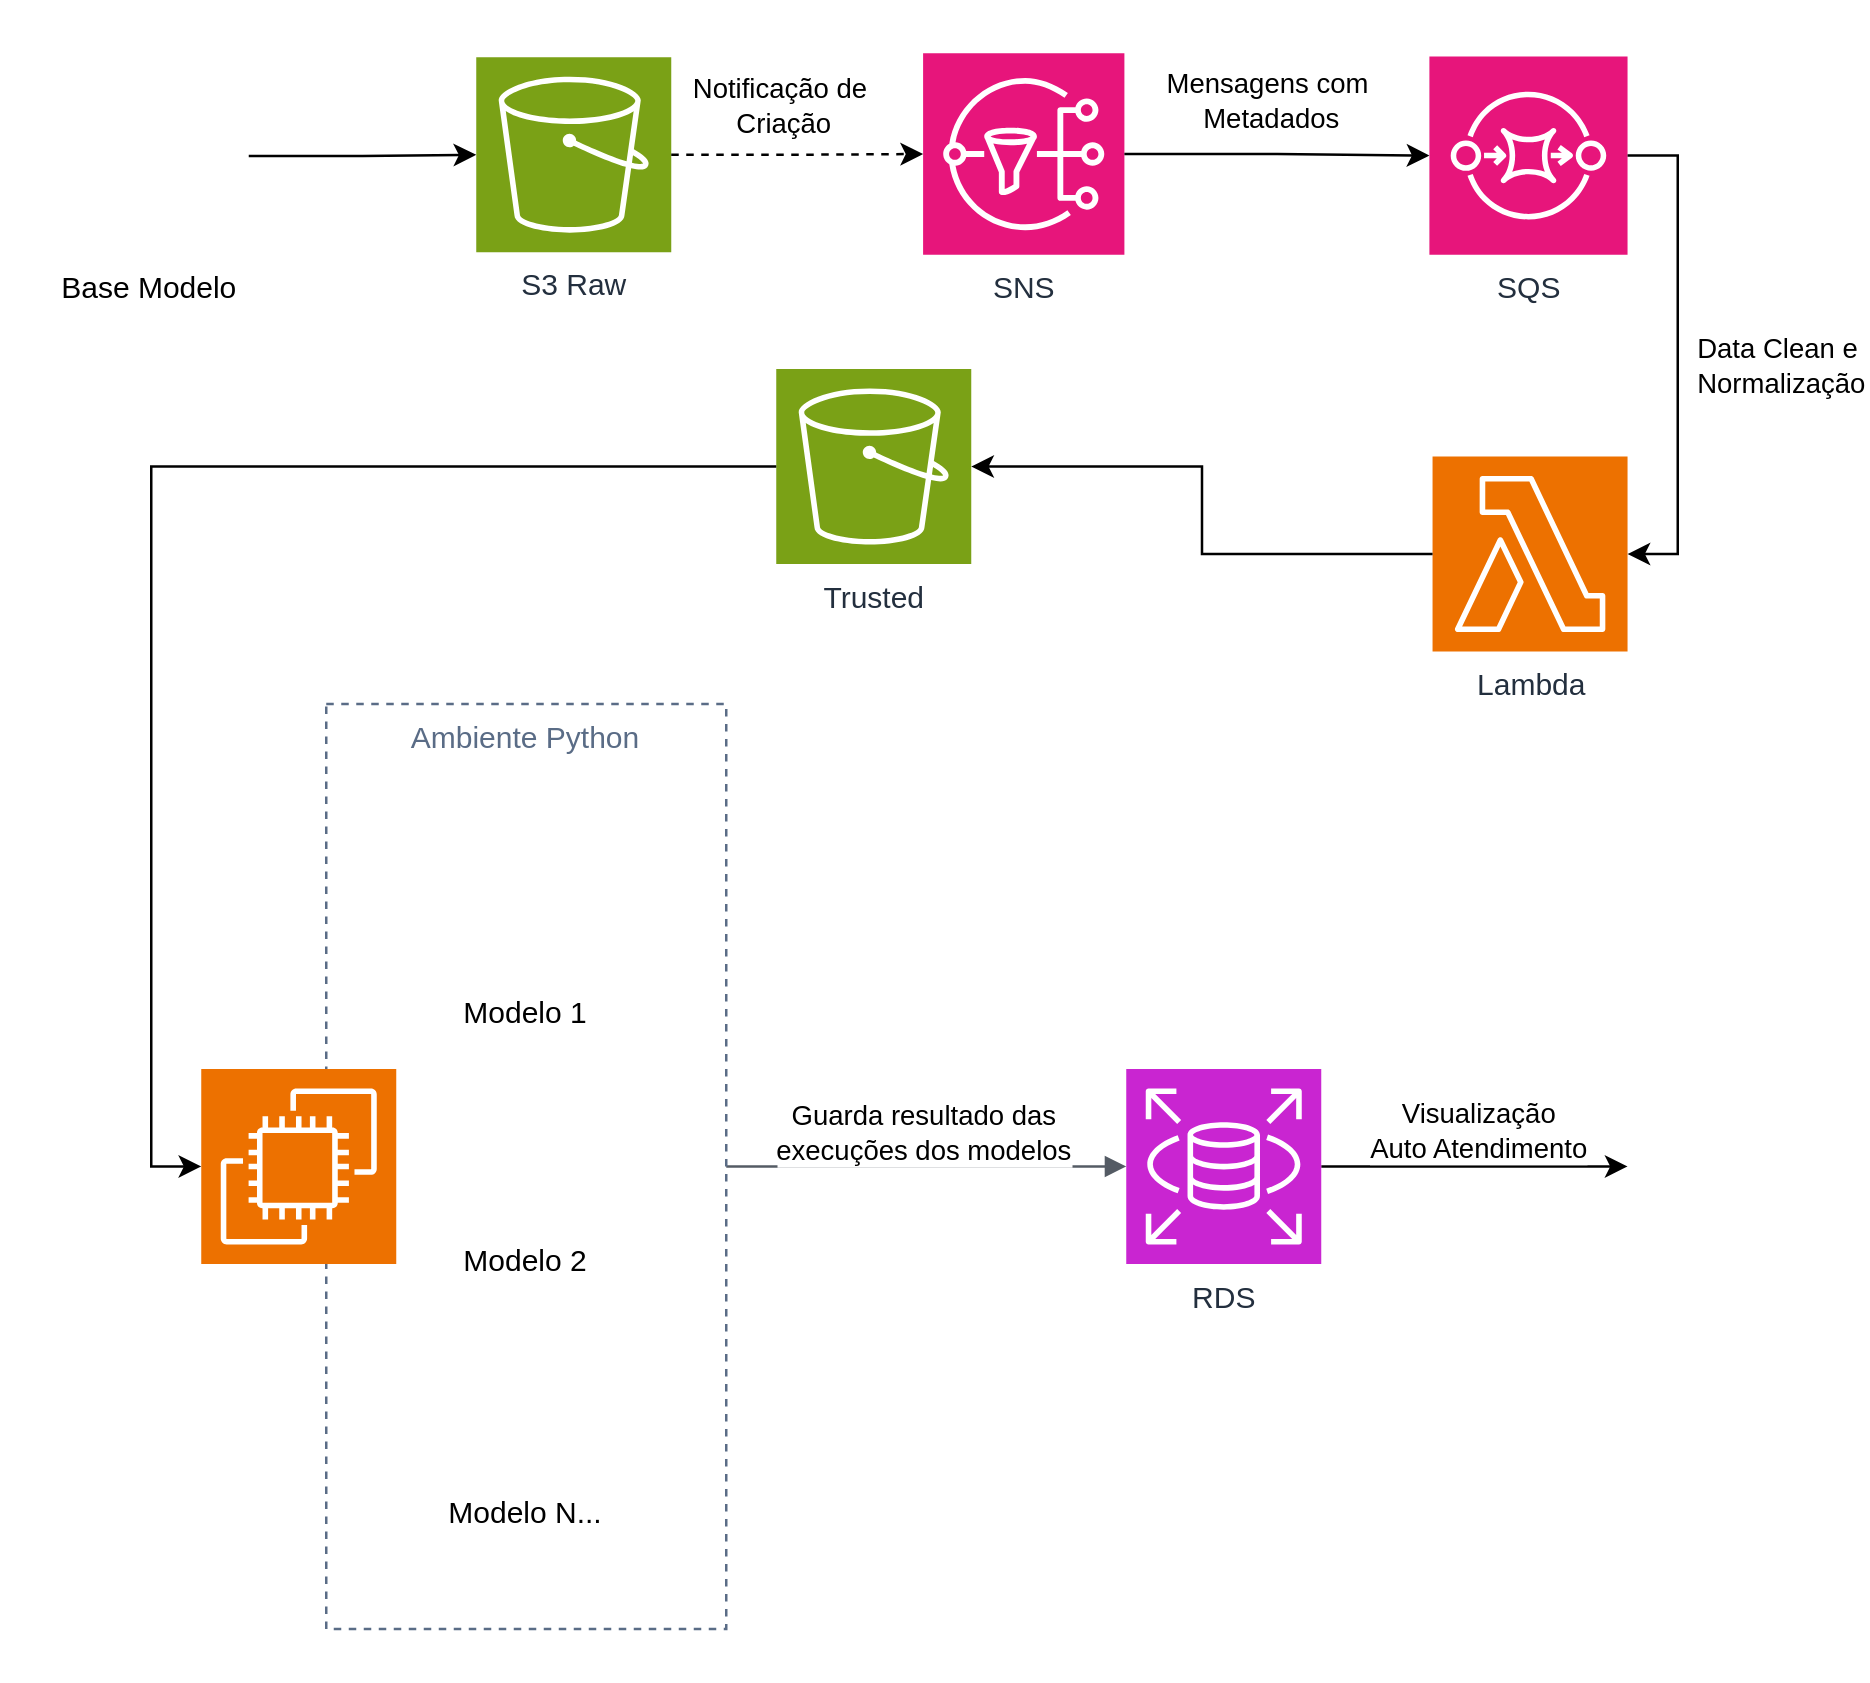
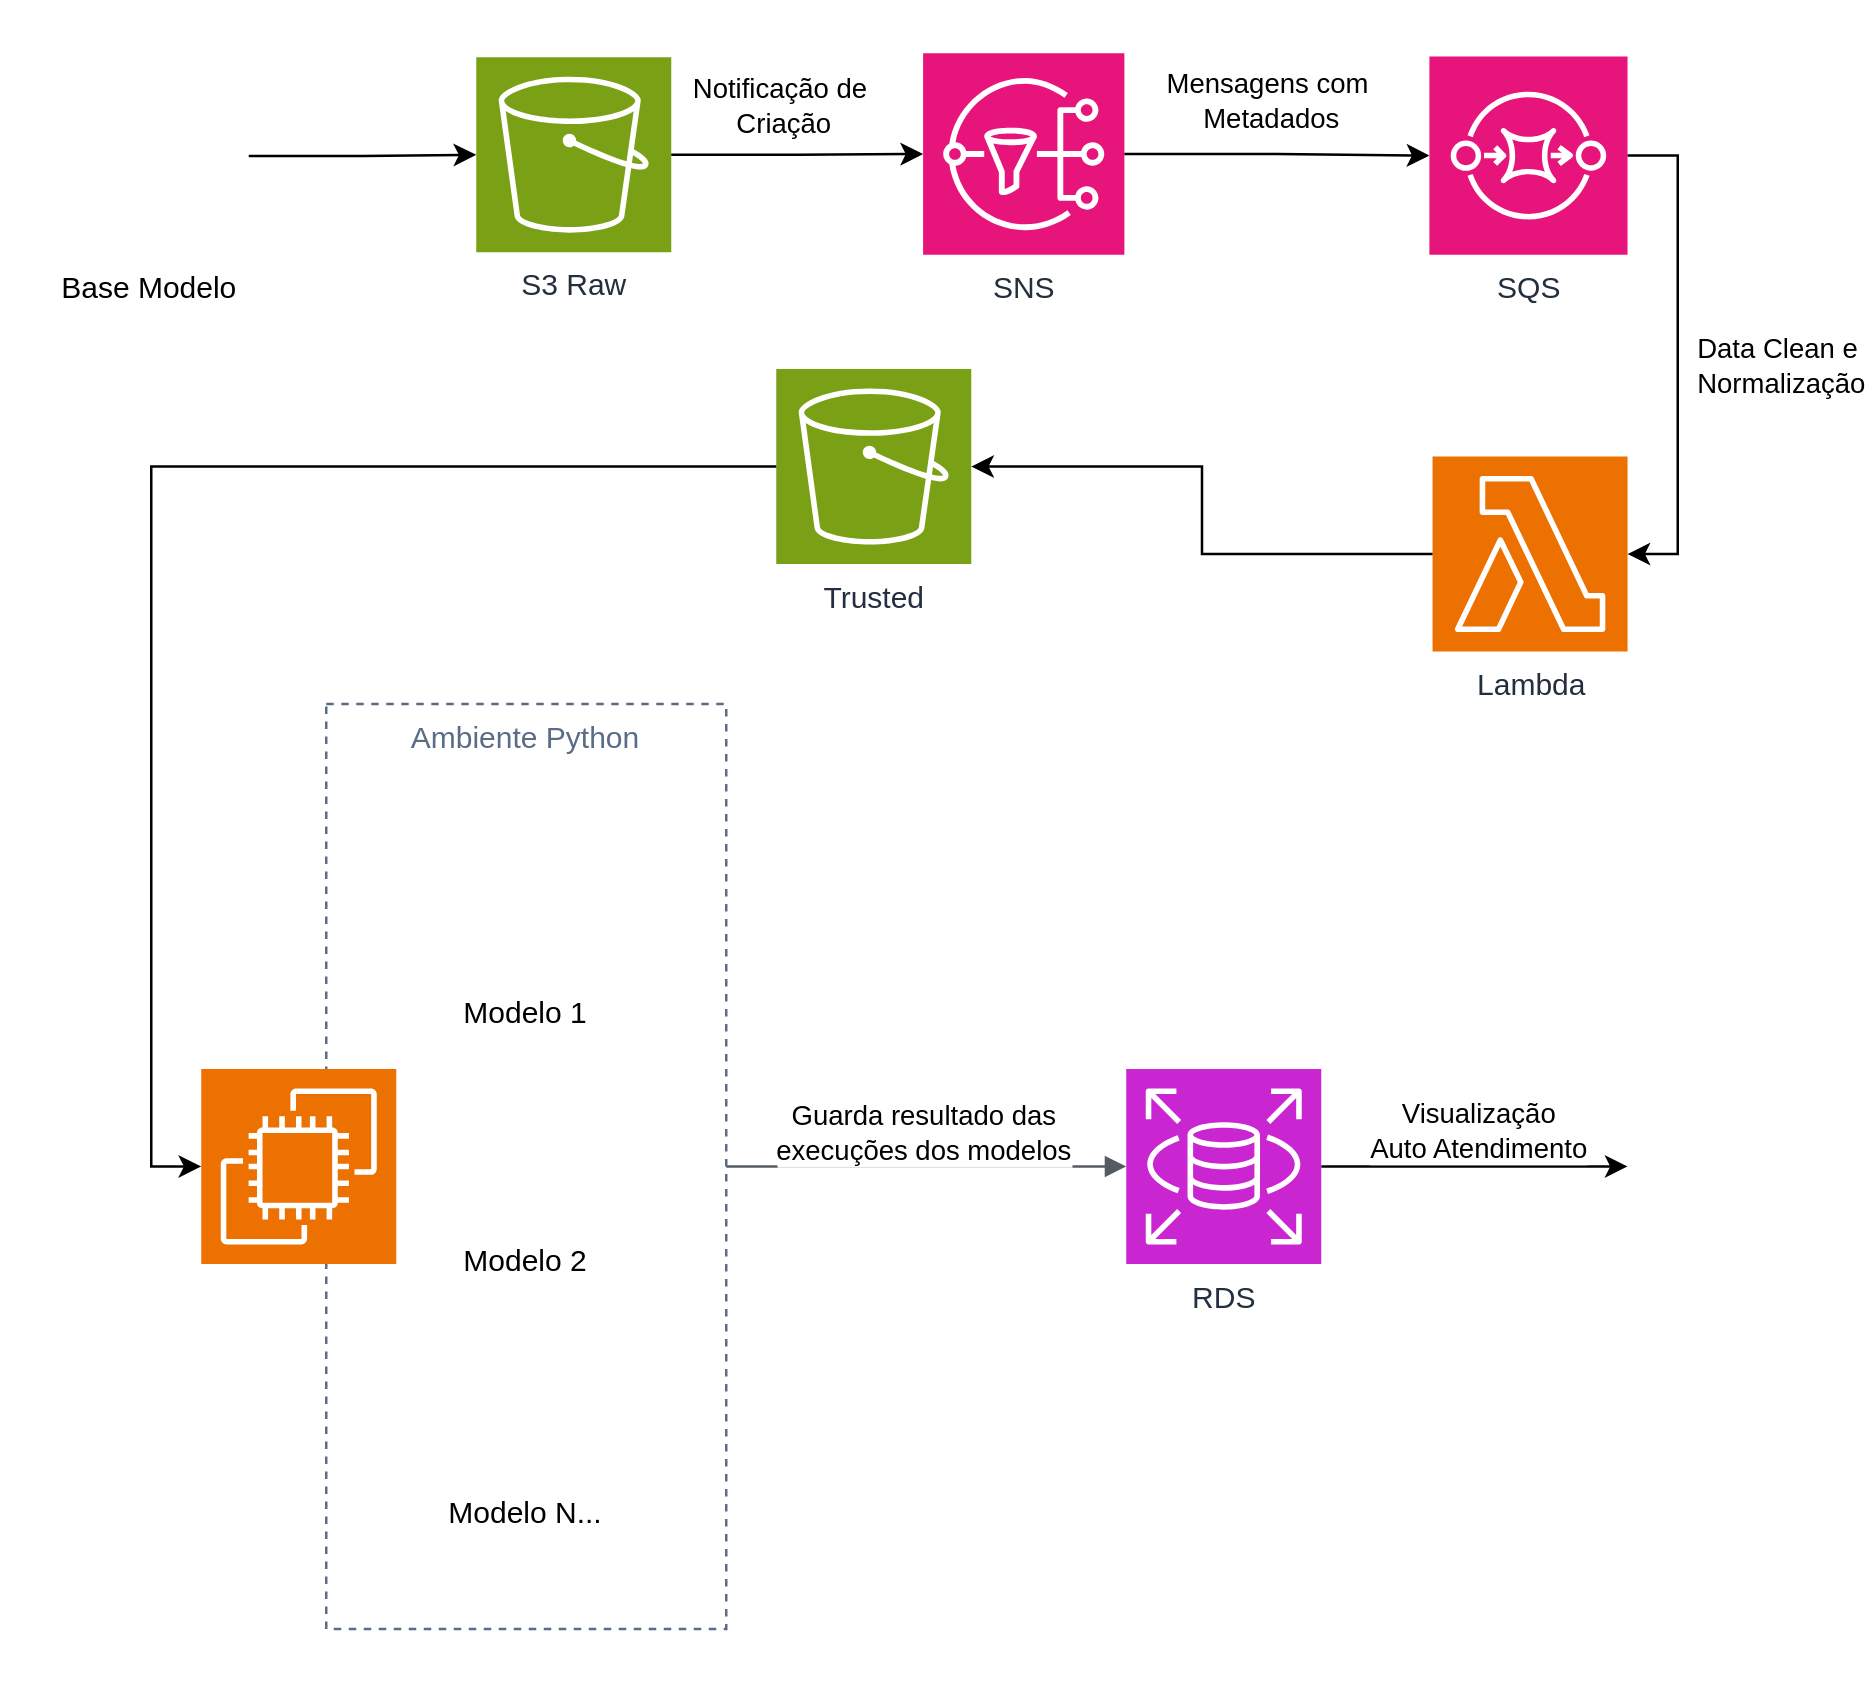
edge "S3 Raw" -> "SNS": style dashed -> solid
